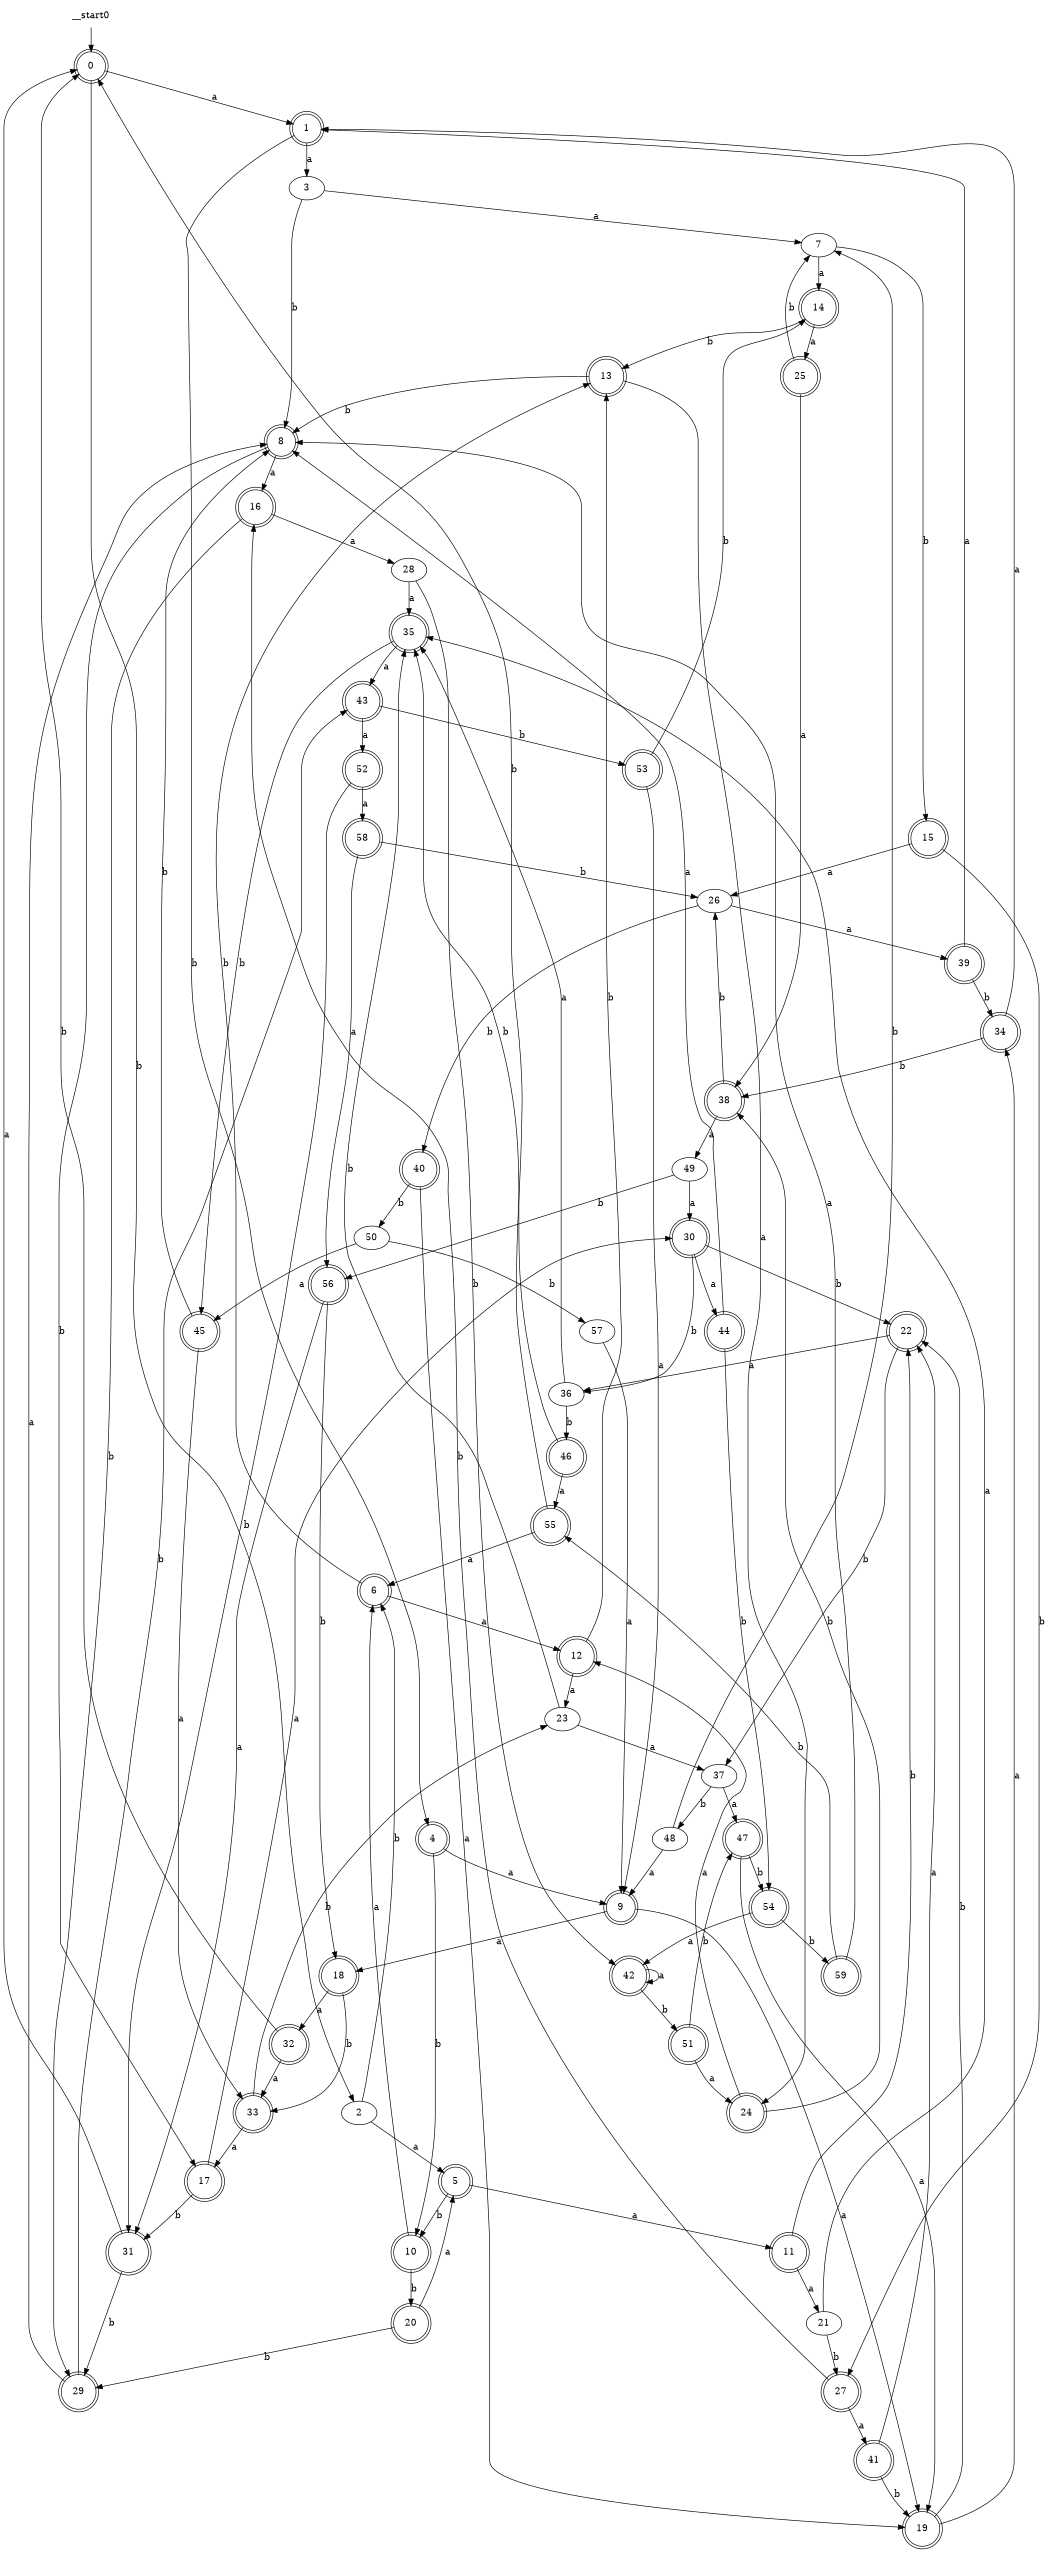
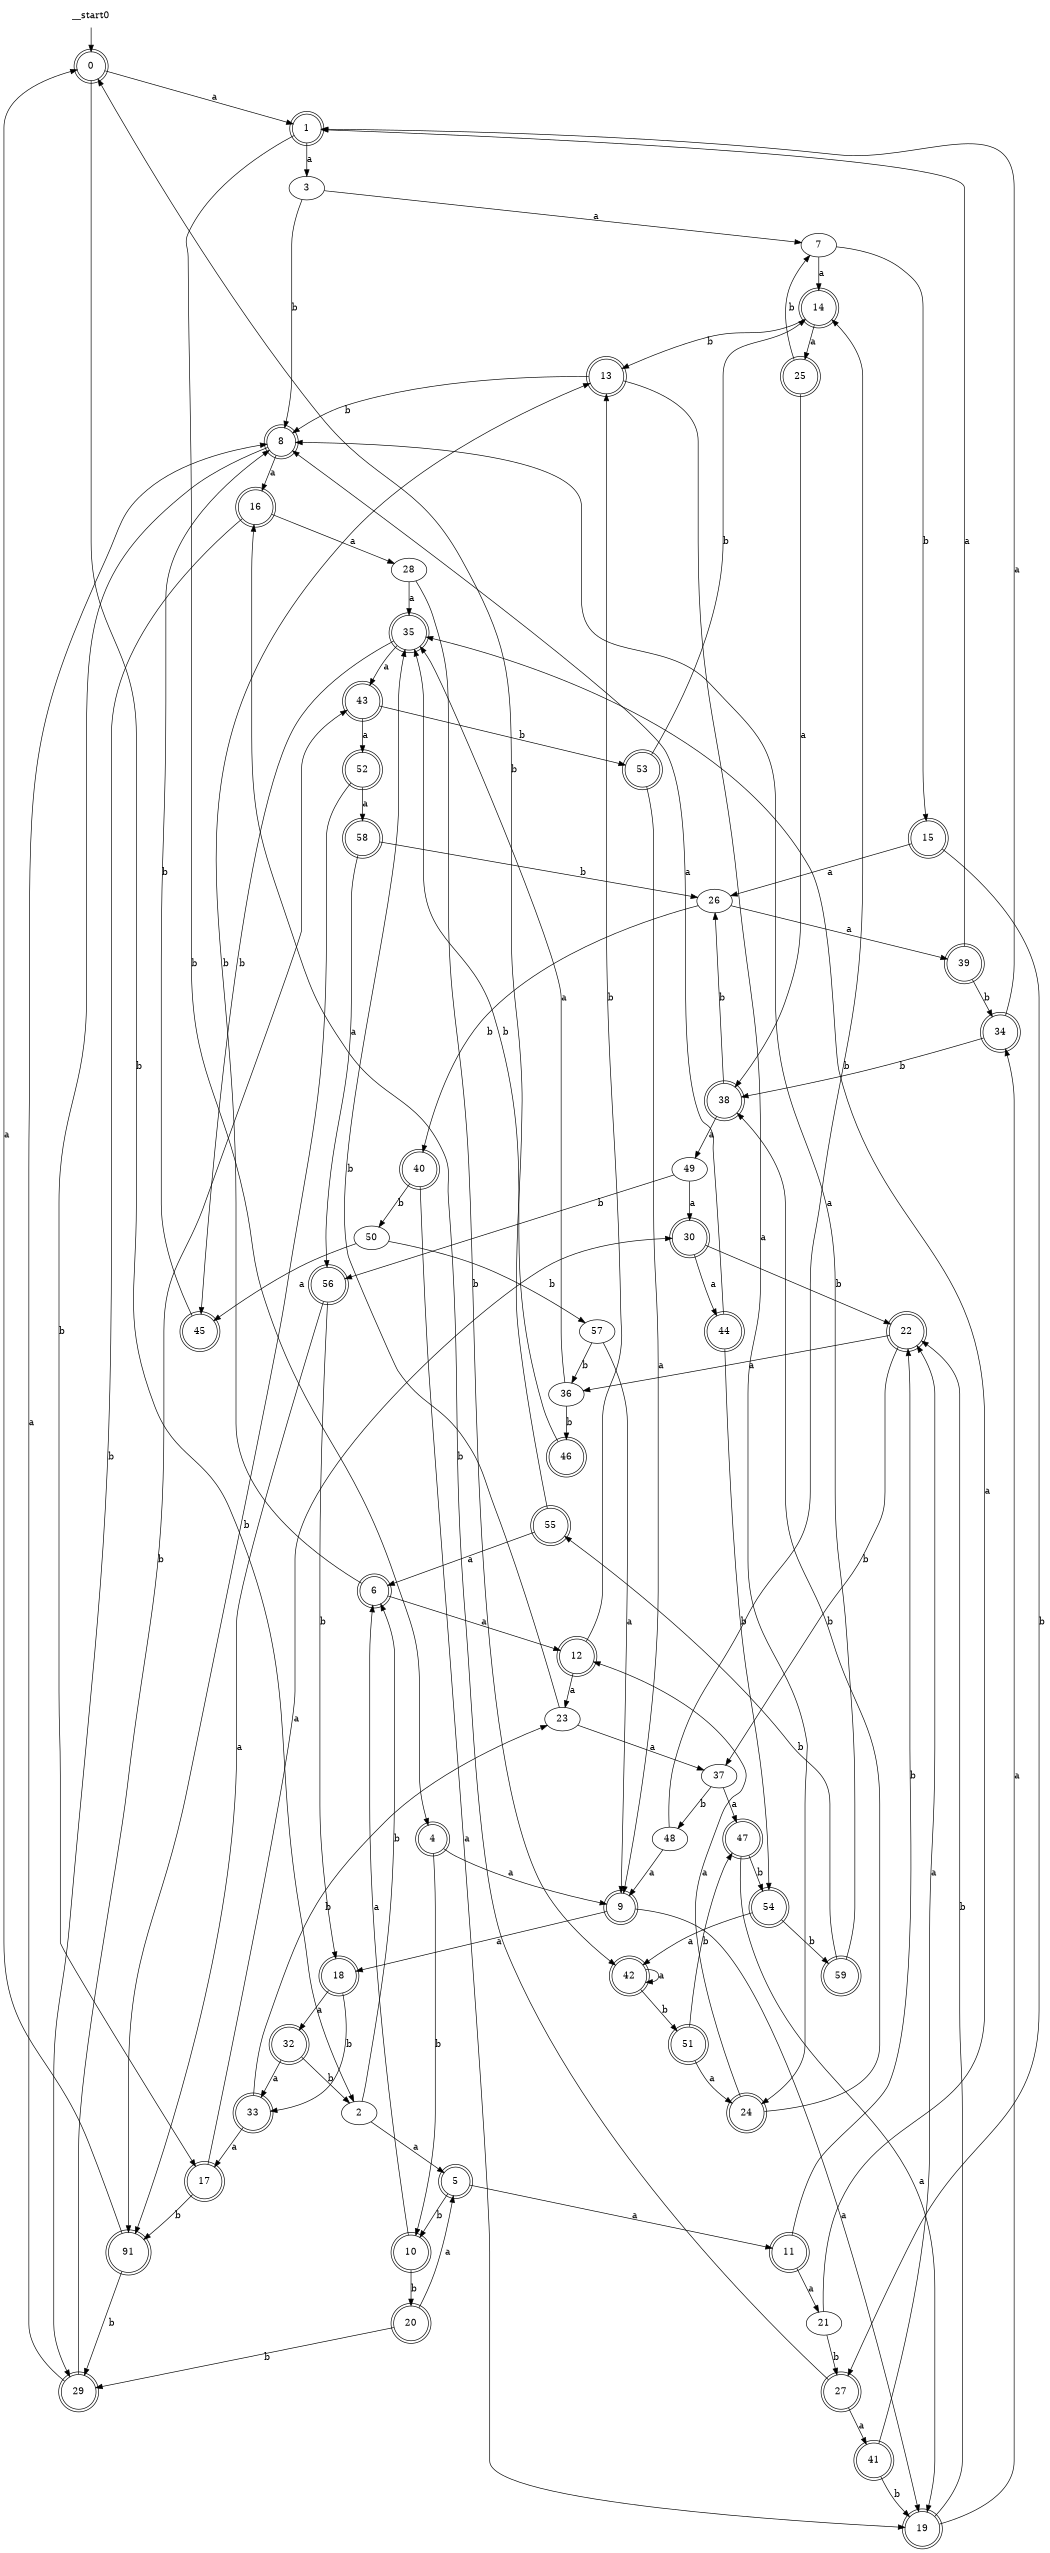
edge "48" -> "7": now "48" -> "14"
edge "32" -> "0": now "32" -> "2"
edge "30" -> "36": now "57" -> "36"
edge "46" -> "55": removed, label "a"
edge "45" -> "33": removed, label "a"
node "31": label "31" -> "91"
